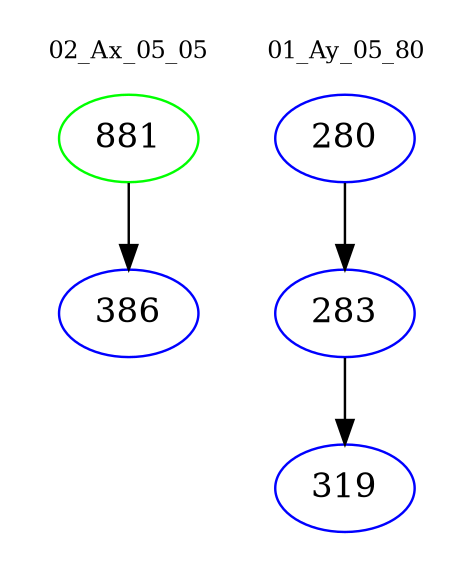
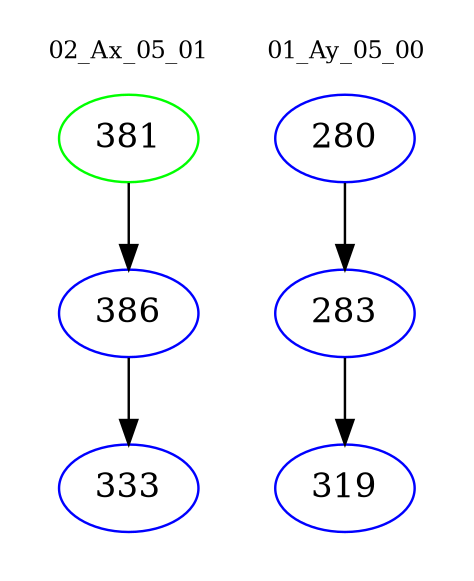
cluster "02_Ax_05_05": label "02_Ax_05_05" -> "02_Ax_05_01"
cluster "01_Ay_05_80": label "01_Ay_05_80" -> "01_Ay_05_00"
node "881": label "881" -> "381"
node "333": added
